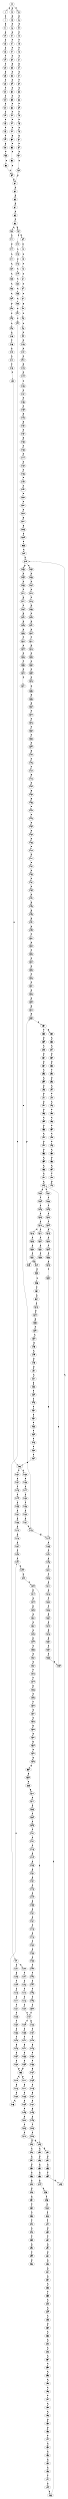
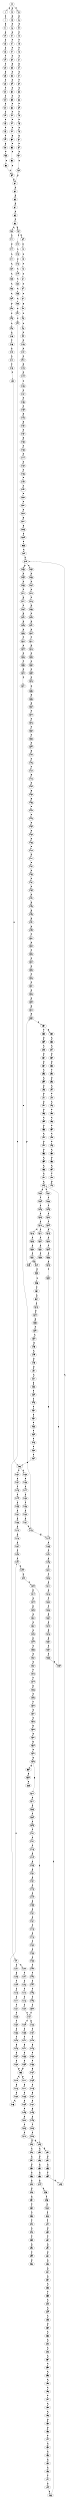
edge "S365" -> "S371": now "S348" -> "S371"
